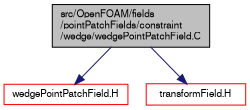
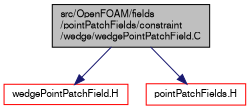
node "transformField.H": label "transformField.H" -> "pointPatchFields.H"
